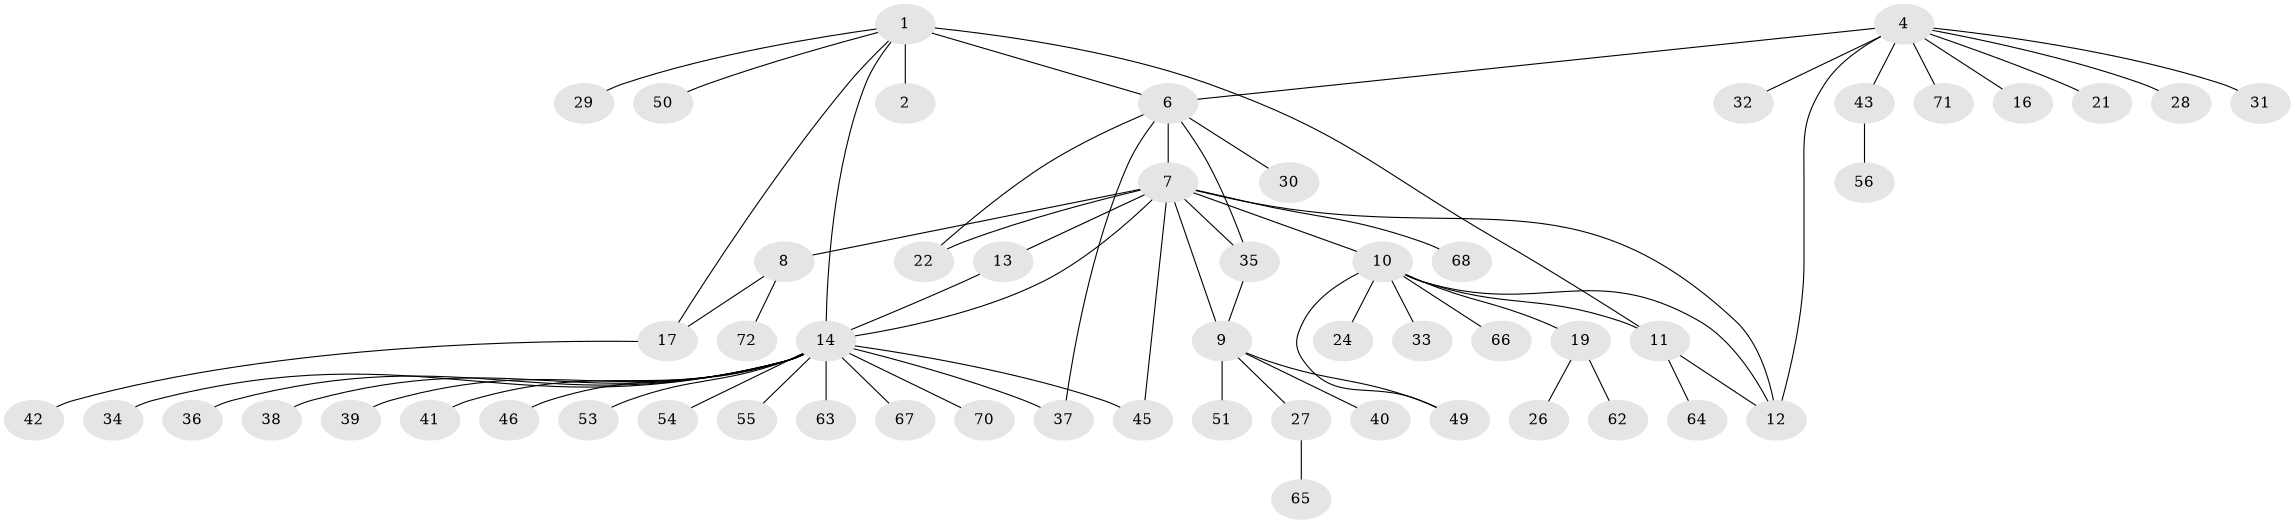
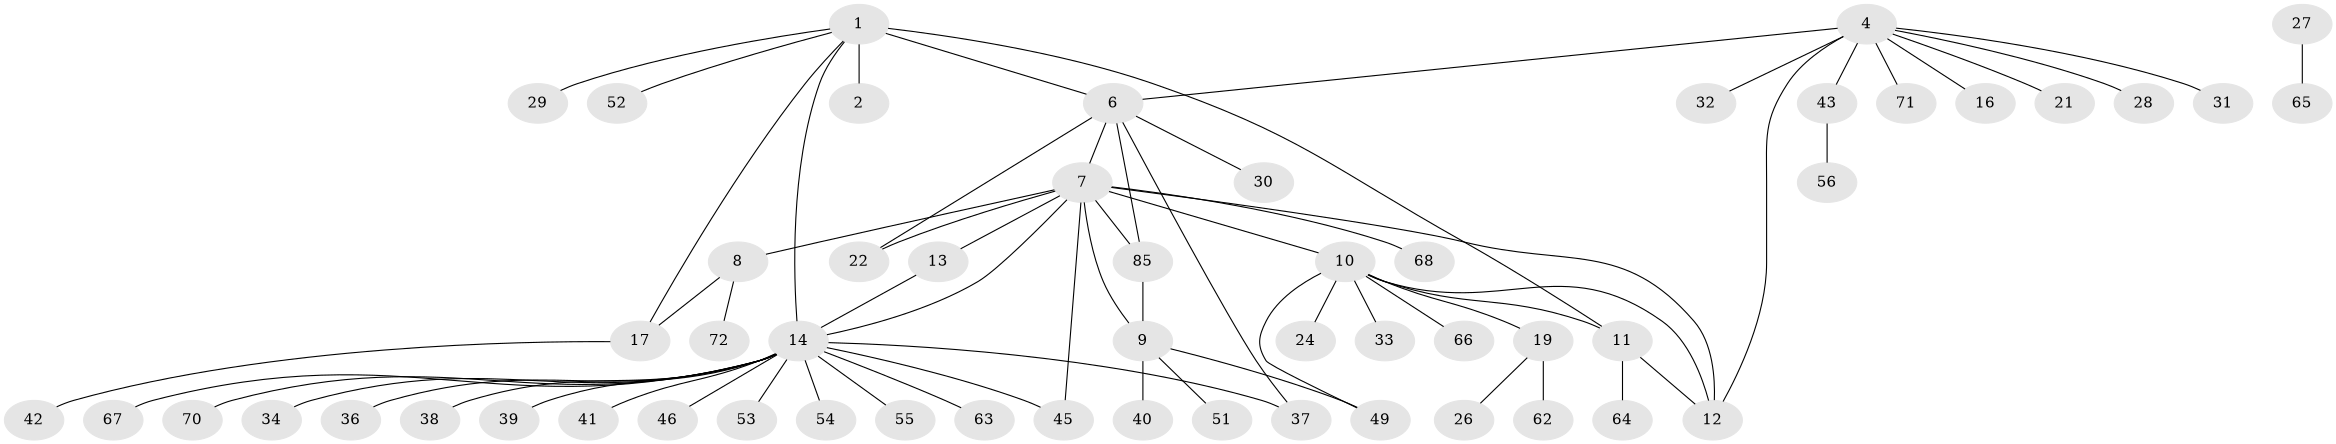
node "50": label "50" -> "52"
node "35": label "35" -> "85"
edge "9" -- "27": removed
